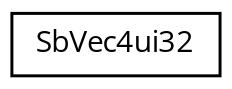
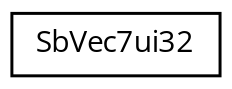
node "SbVec4ui32": label "SbVec4ui32" -> "SbVec7ui32"
